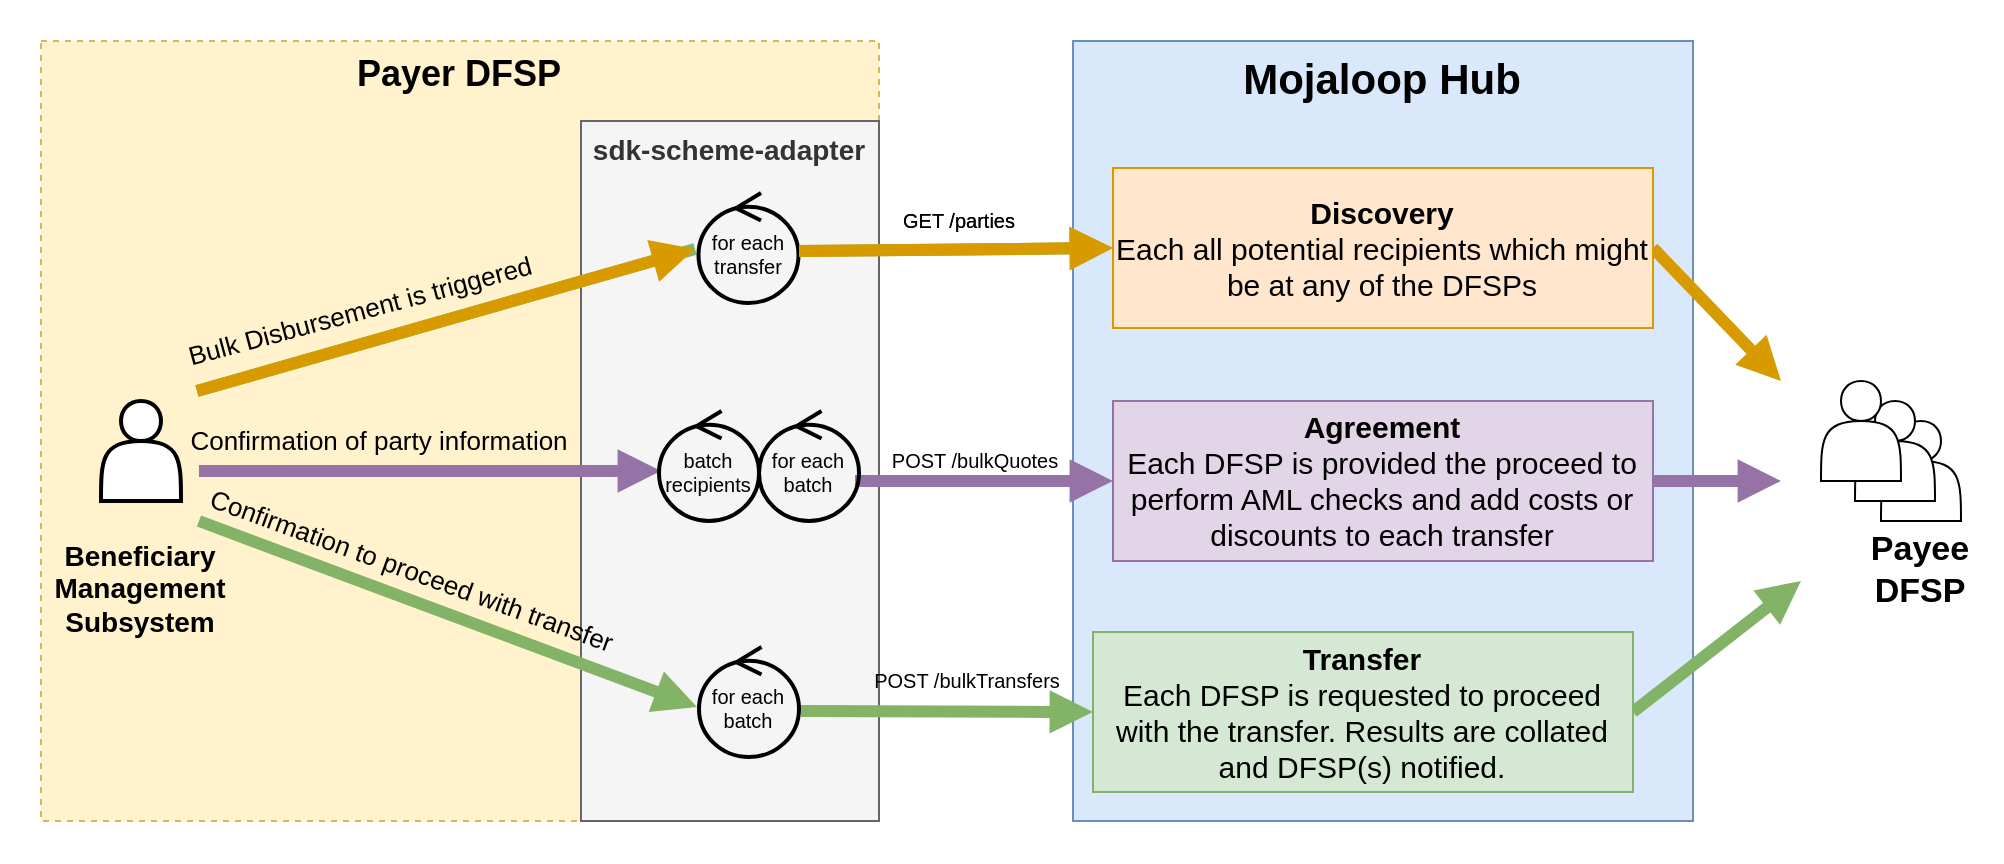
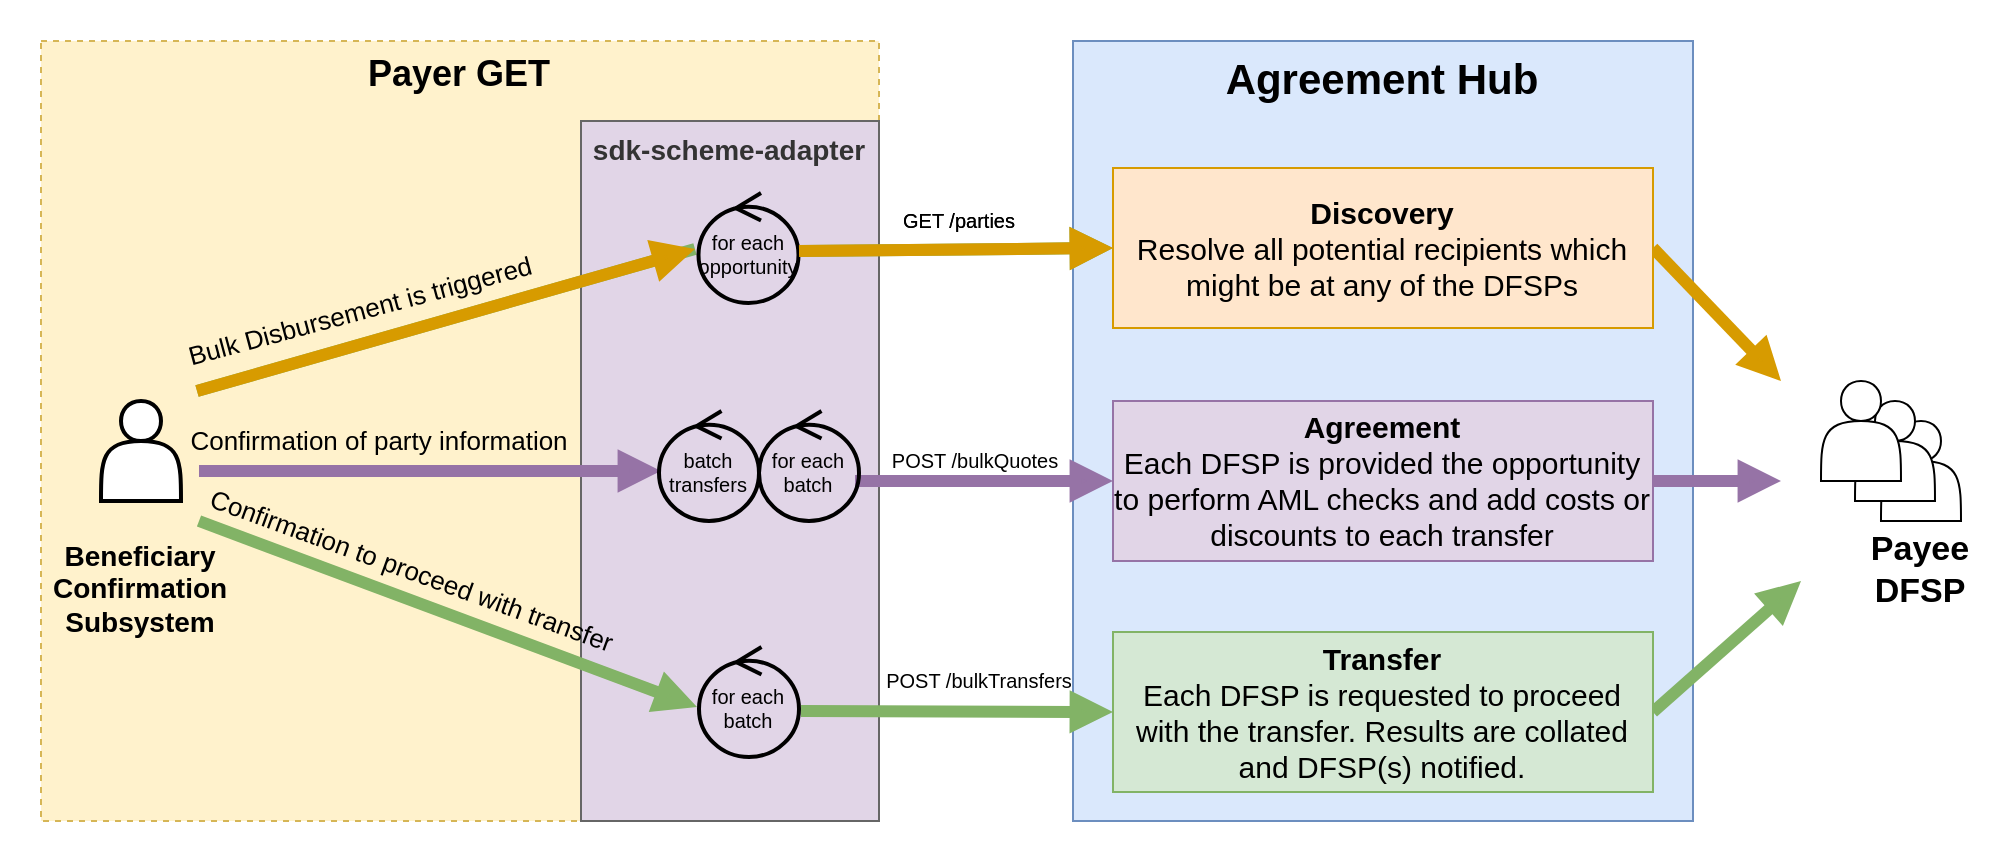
node "Payer DFSP": label "Payer DFSP" -> "Payer GET"
node "Mojaloop Hub": label "Mojaloop Hub" -> "Agreement Hub"
node "Discovery Each all potential recipients which might be at any of the DFSPs": label "Discovery Each all potential recipients which might be at any of the DFSPs" -> "Discovery Resolve all potential recipients which might be at any of the DFSPs"
node "for each transfer": label "for each transfer" -> "for each opportunity"
node "sdk-scheme-adapter": fillcolor #f5f5f5 -> #e1d5e7
node "batch recipients": label "batch recipients" -> "batch transfers"
node "Agreement Each DFSP is provided the proceed to perform AML checks and add costs or discounts to each transfer": label "Agreement Each DFSP is provided the proceed to perform AML checks and add costs or discounts to each transfer" -> "Agreement Each DFSP is provided the opportunity to perform AML checks and add costs or discounts to each transfer"
node "Beneficiary Management Subsystem": label "Beneficiary Management Subsystem" -> "Beneficiary Confirmation Subsystem"
node "Transfer Each DFSP is requested to proceed with the transfer. Results are collated and DFSP(s) notified.": moved (1363, 712) -> (1383, 712)
